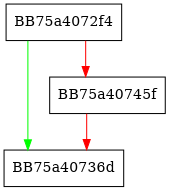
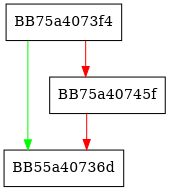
node "BB75a4072f4": label "BB75a4072f4" -> "BB75a4073f4"
node "BB75a40736d": label "BB75a40736d" -> "BB55a40736d"
